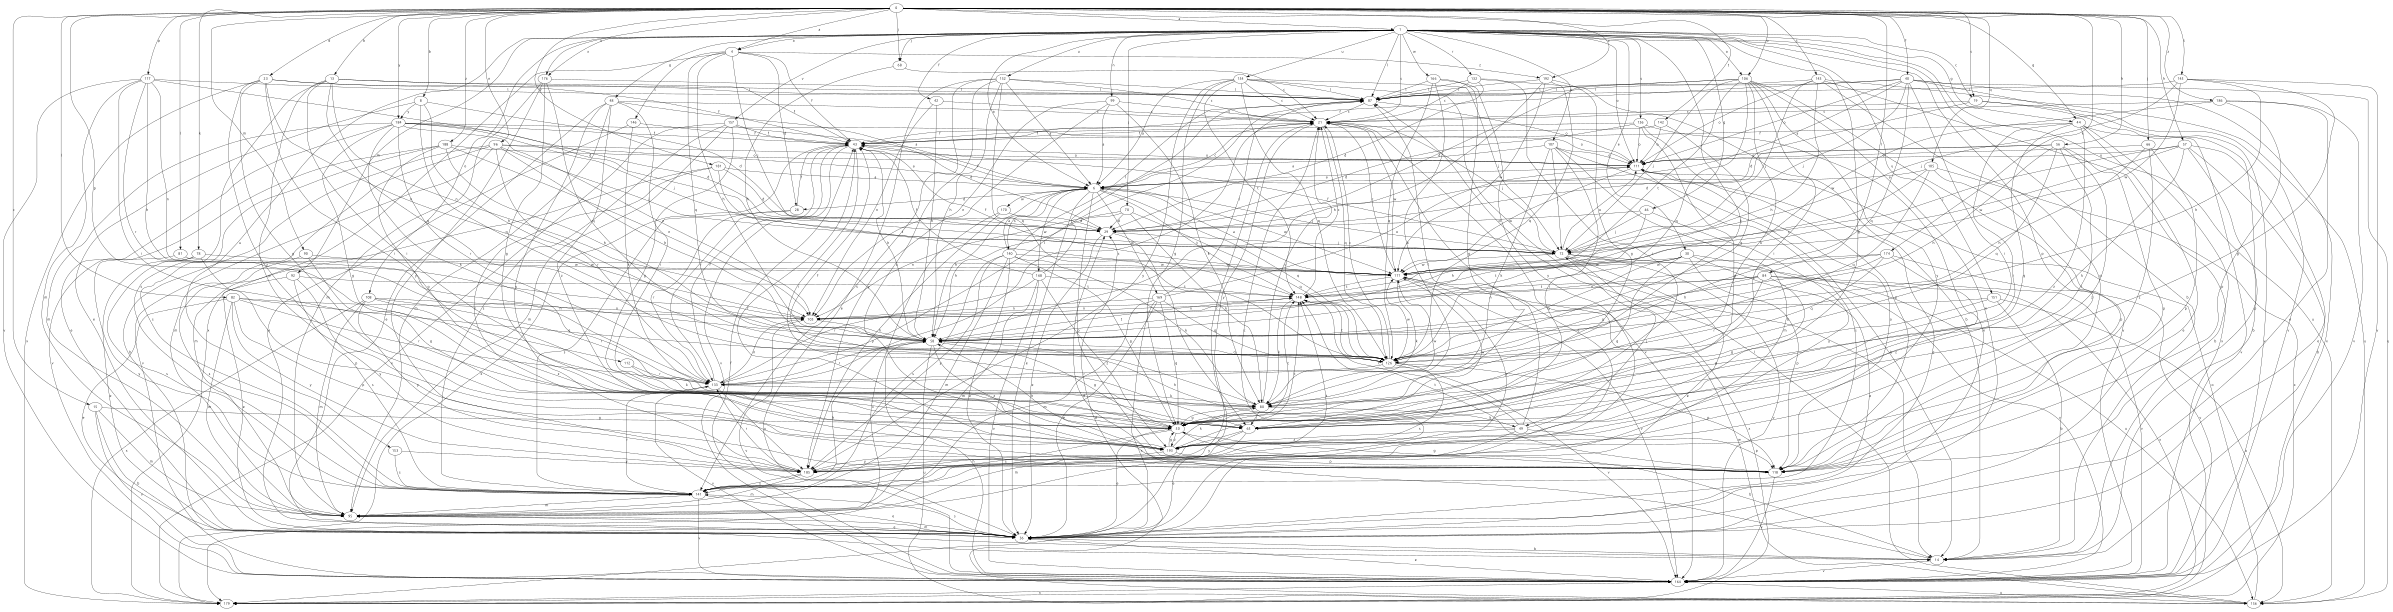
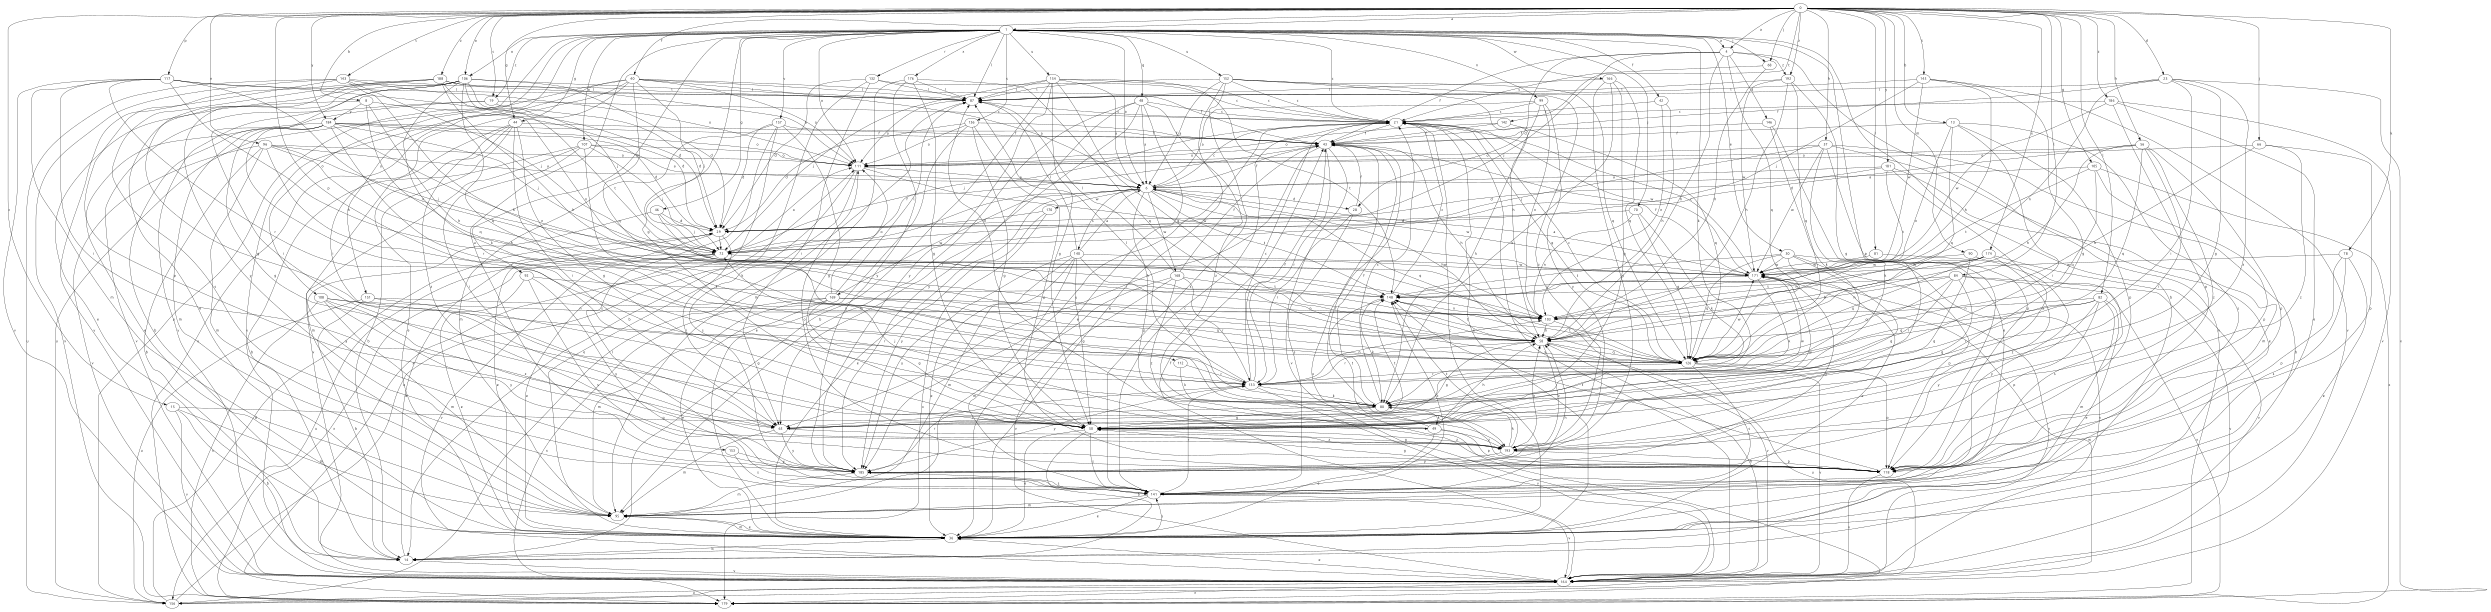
edge "0" -> "176": removed, label "x"
edge "13" -> "87": now "188" -> "87"
edge "70" -> "58": removed, label "h"
